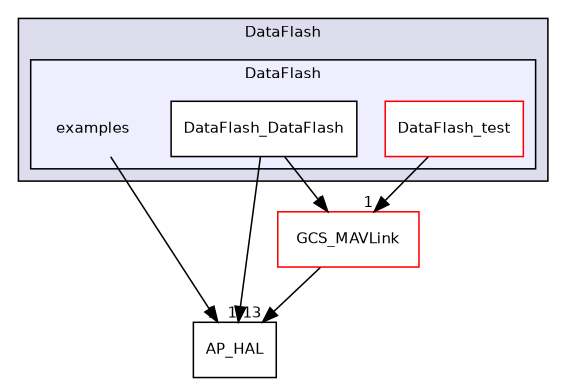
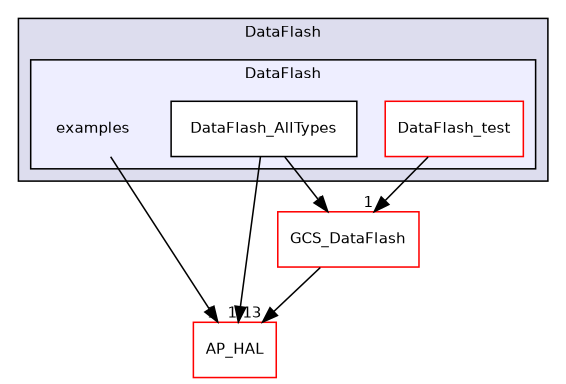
node "DataFlash_DataFlash": label "DataFlash_DataFlash" -> "DataFlash_AllTypes"
node "GCS_MAVLink": label "GCS_MAVLink" -> "GCS_DataFlash"
node "AP_HAL": color black -> red
